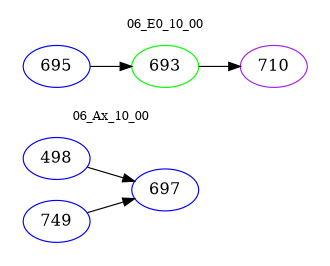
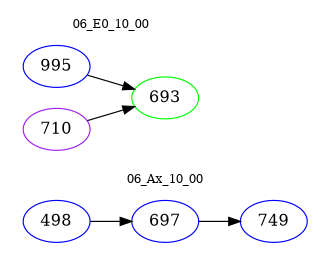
node "695": label "695" -> "995"
edge "693" -> "710": reversed
edge "749" -> "697": reversed
